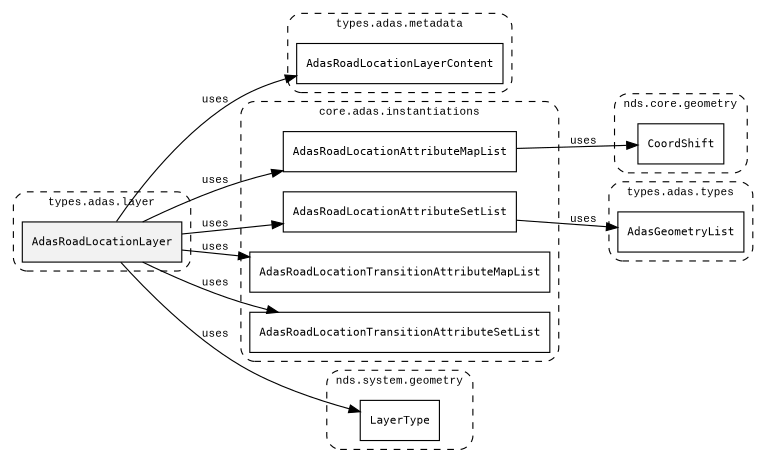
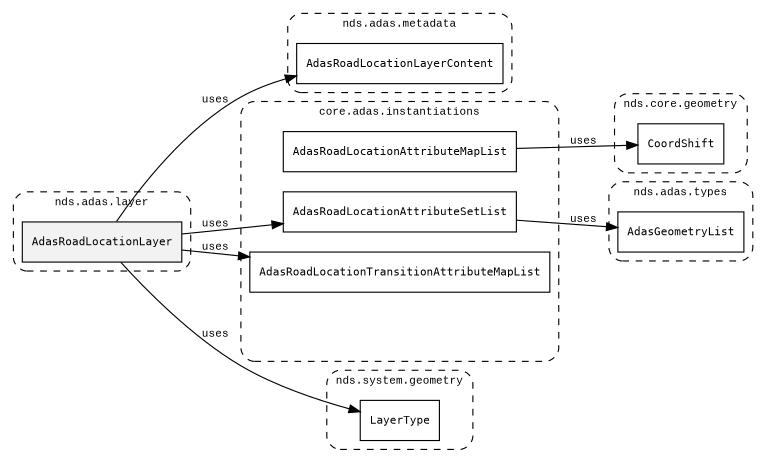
cluster "types.adas.metadata": label "types.adas.metadata" -> "nds.adas.metadata"
cluster "types.adas.types": label "types.adas.types" -> "nds.adas.types"
edge "AdasRoadLocationLayer" -> "AdasRoadLocationAttributeMapList": removed, label "uses"
cluster "types.adas.layer": label "types.adas.layer" -> "nds.adas.layer"
node "AdasRoadLocationTransitionAttributeSetList": removed
